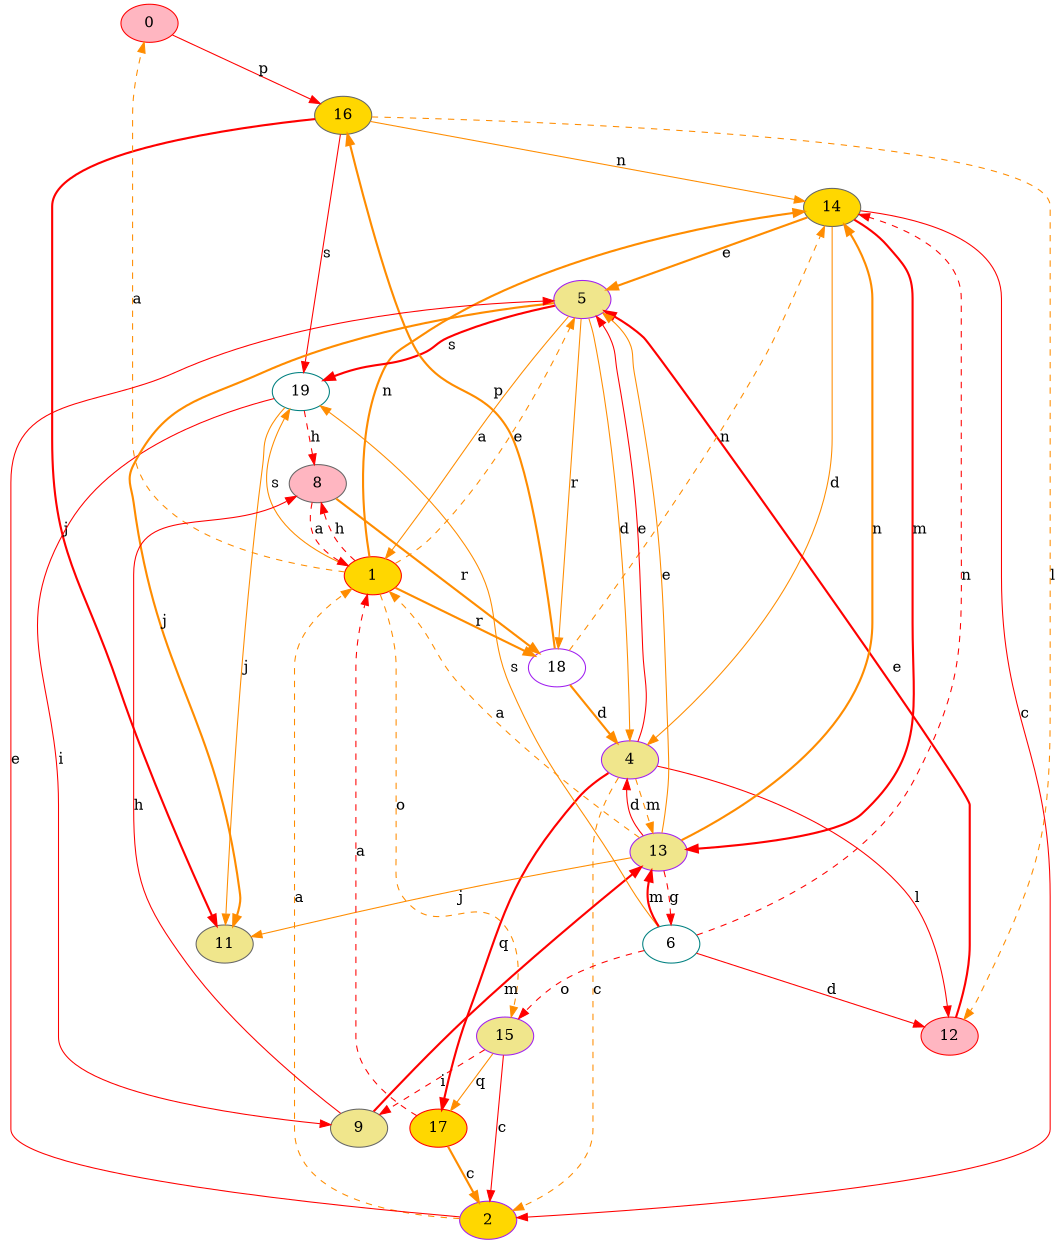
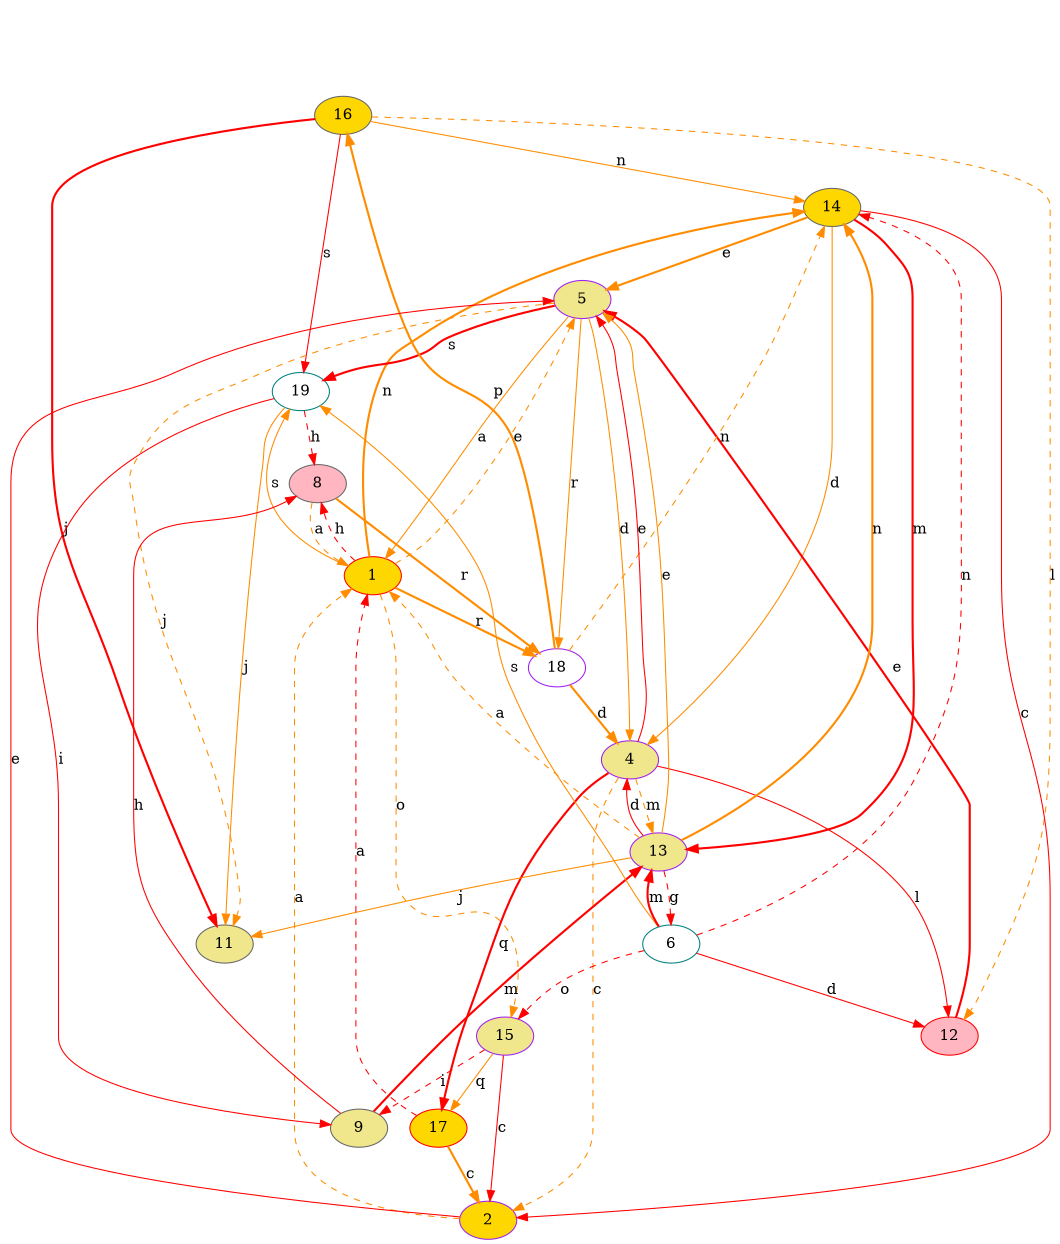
node "0": removed
edge "5" -> "11": style bold -> dashed
edge "8" -> "1": color red -> darkorange
